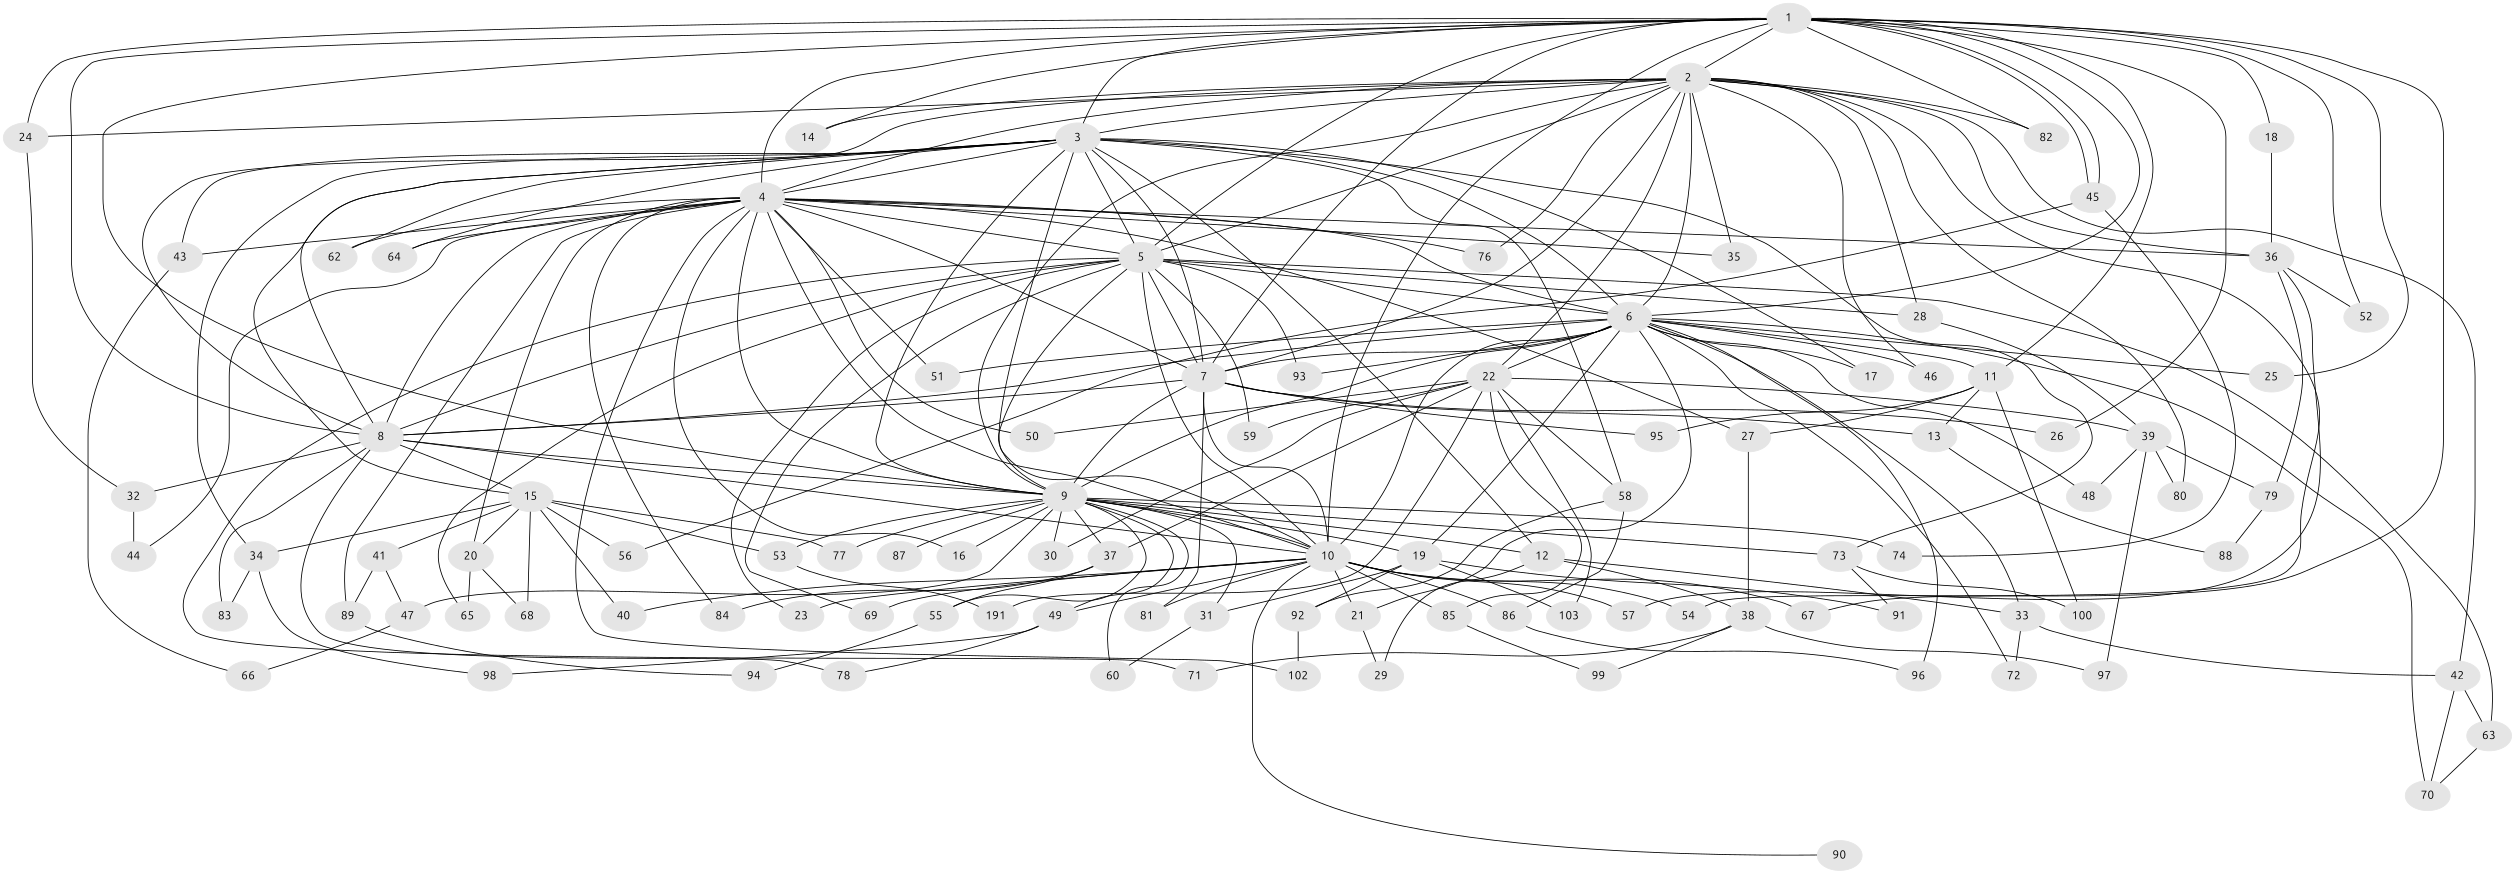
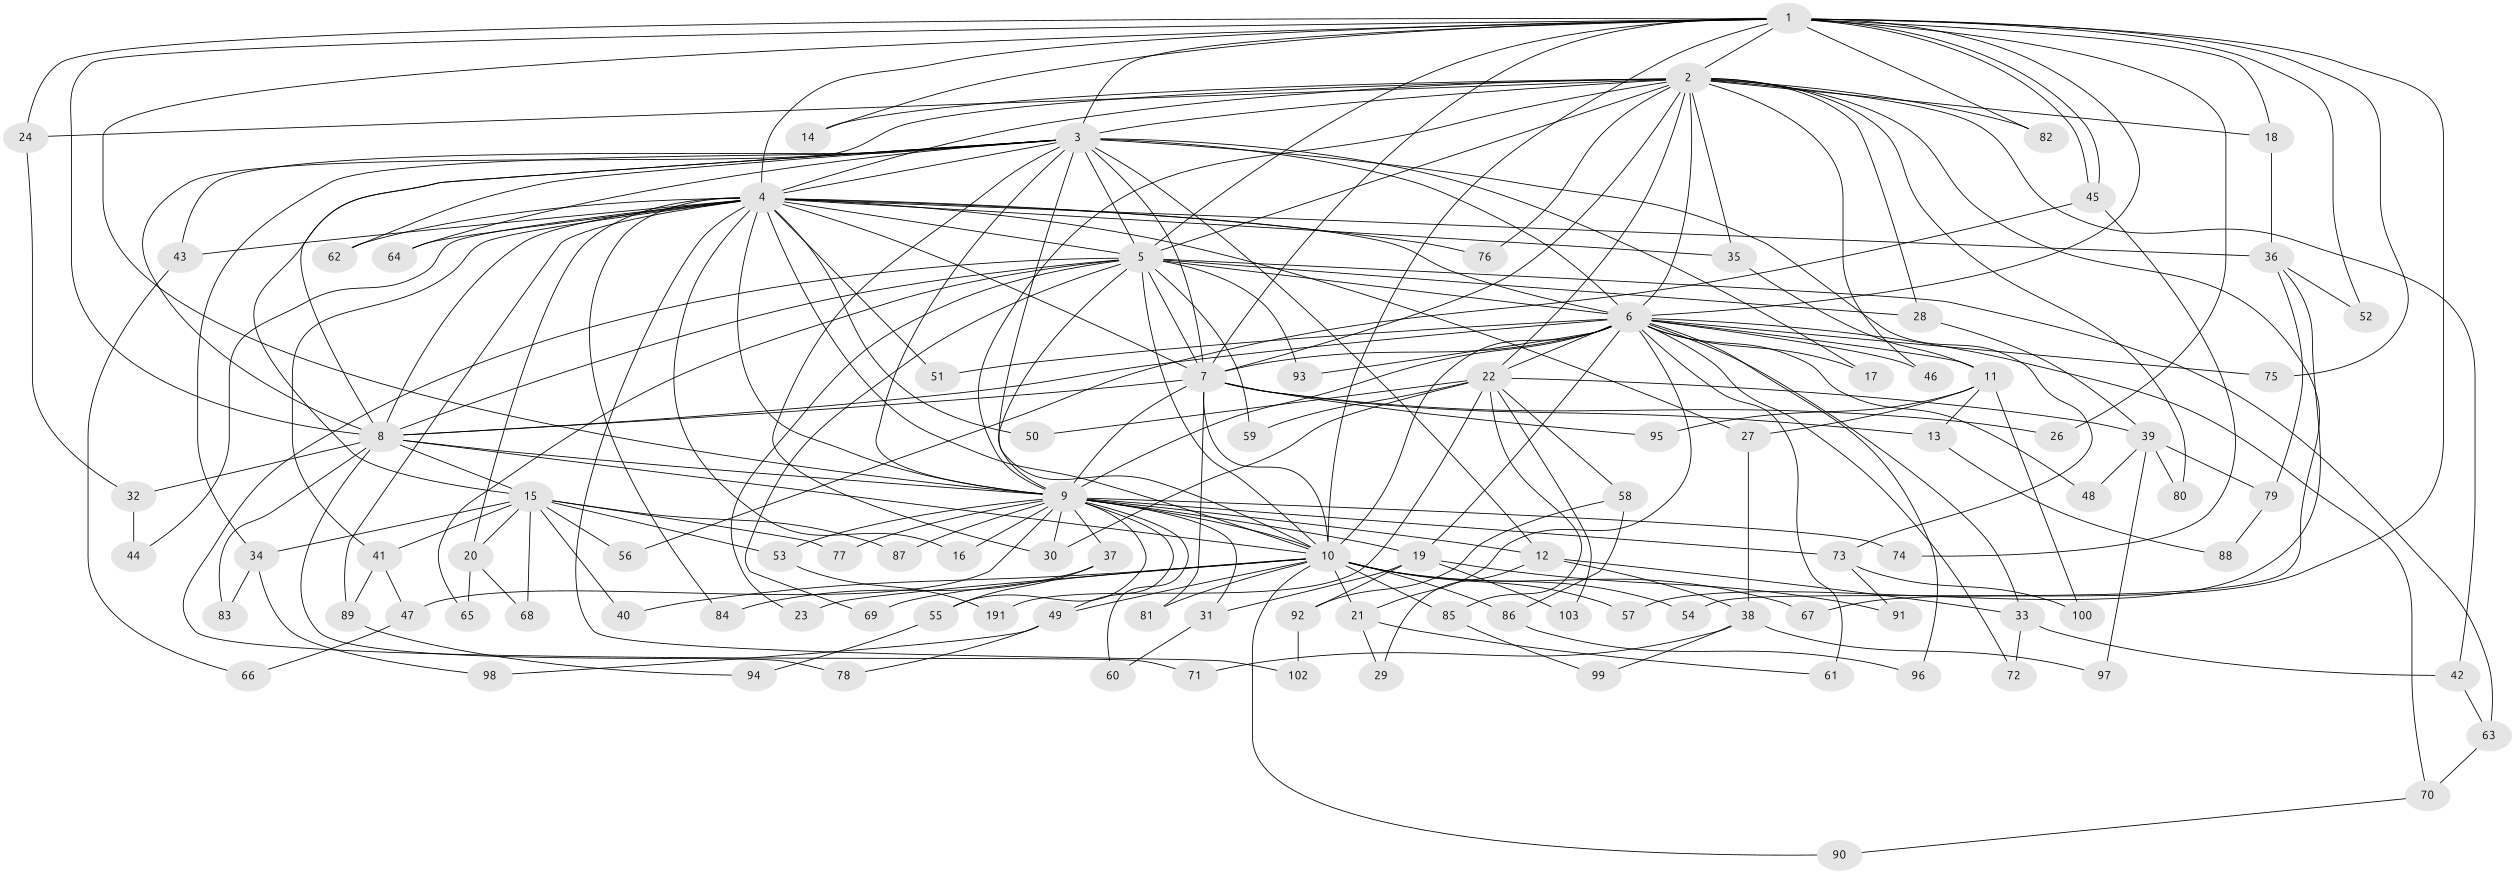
edge "1" -- "11": now "35" -- "11"
edge "2" -- "36": now "2" -- "18"
edge "3" -- "58": now "3" -- "30"
edge "4" -- "41": added
node "25": label "25" -> "75"
edge "22" -- "37": removed
edge "15" -- "87": added
node "61": added
edge "42" -- "70": now "90" -- "70"
